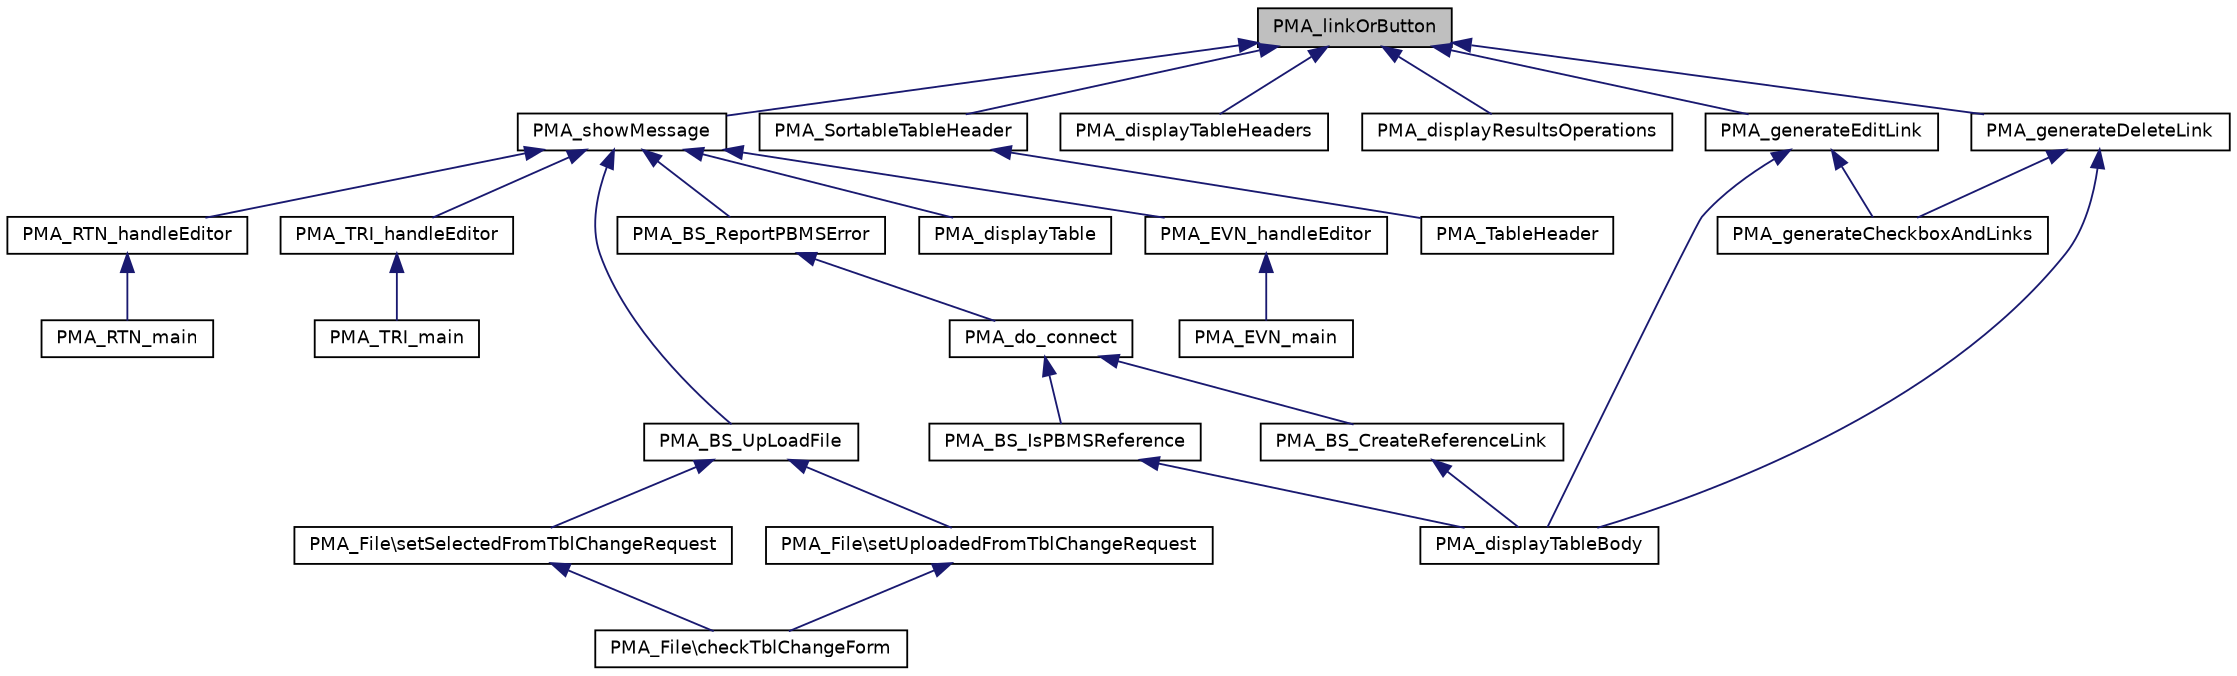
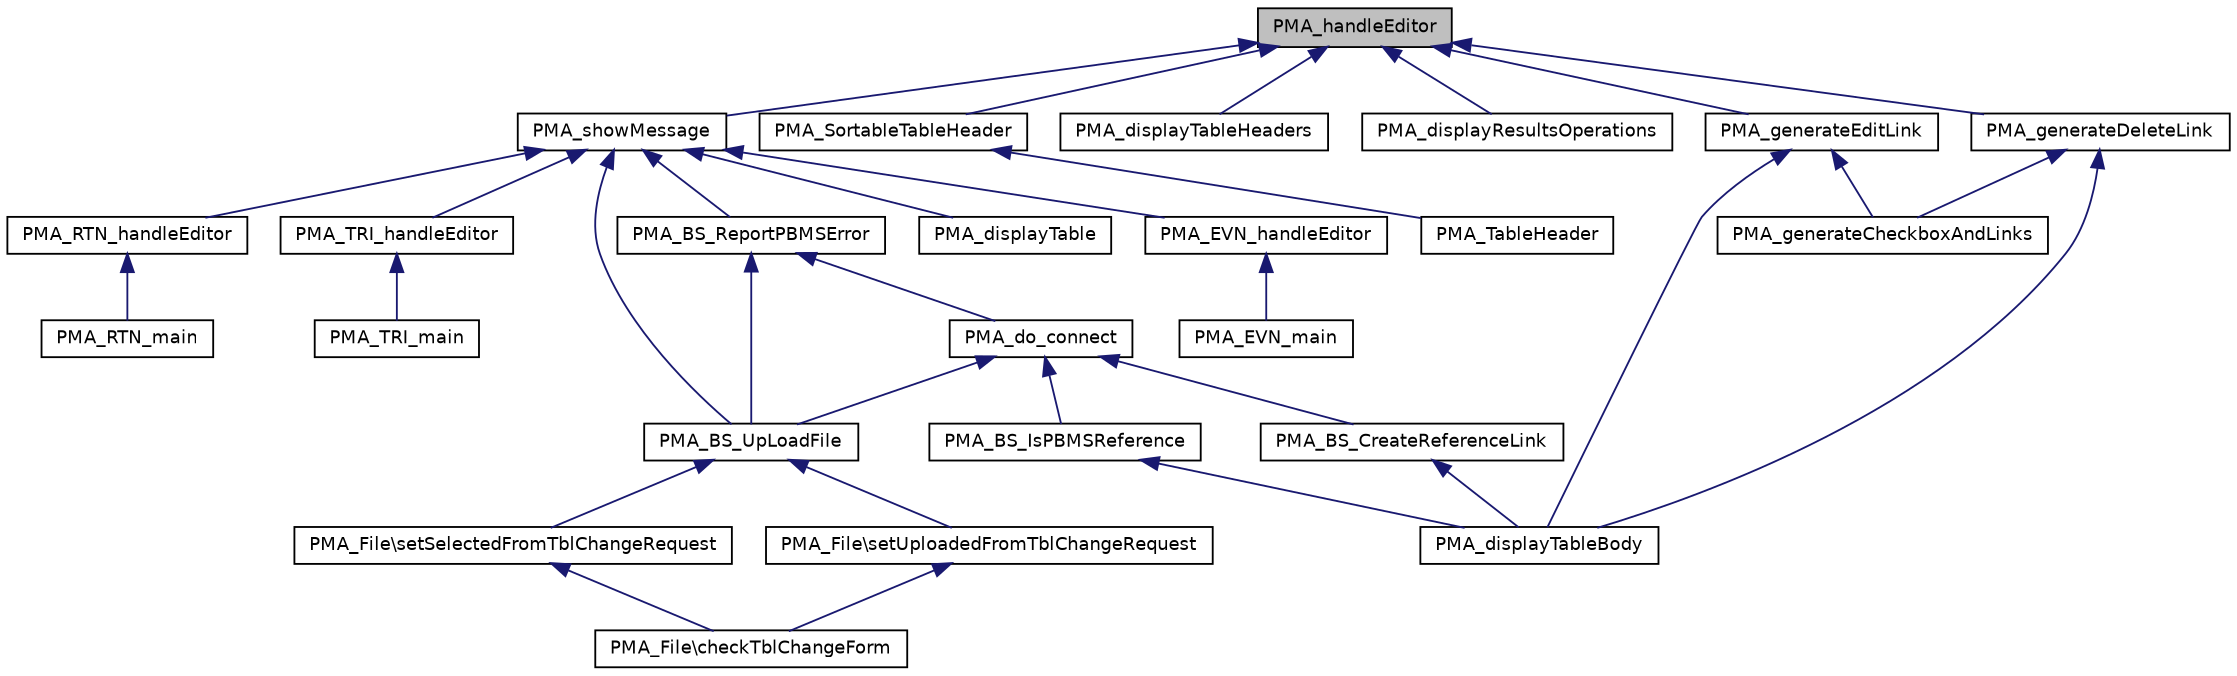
node "PMA_linkOrButton": label "PMA_linkOrButton" -> "PMA_handleEditor"
edge "PMA_BS_UpLoadFile" -> "PMA_BS_ReportPBMSError": added
edge "PMA_BS_UpLoadFile" -> "PMA_do_connect": added
